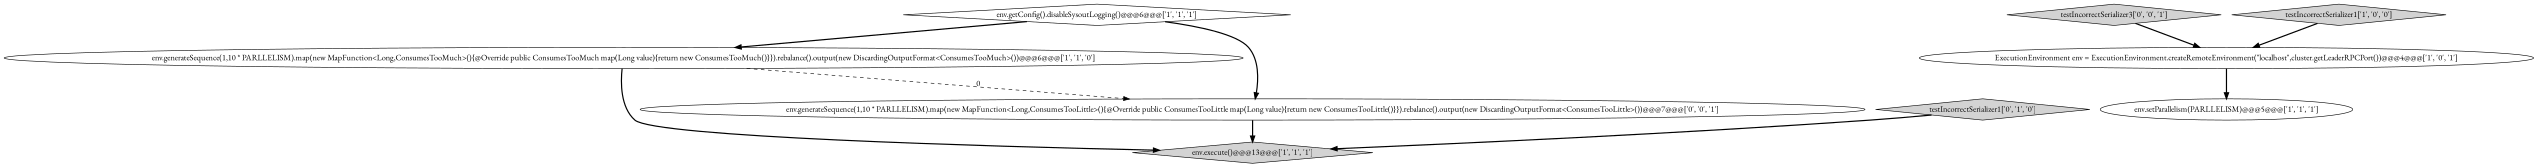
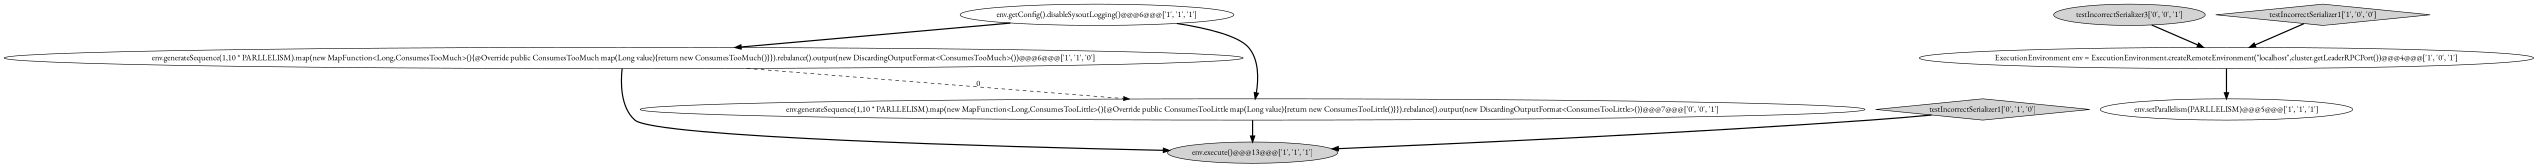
node "env.getConfig().disableSysoutLogging()@@@6@@@['1', '1', '1']": shape diamond -> ellipse
node "testIncorrectSerializer3['0', '0', '1']": shape diamond -> ellipse
node "env.execute()@@@13@@@['1', '1', '1']": shape diamond -> ellipse
